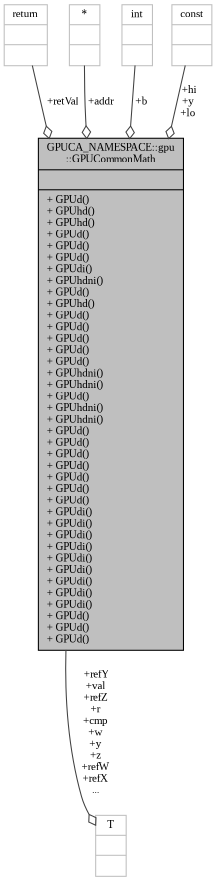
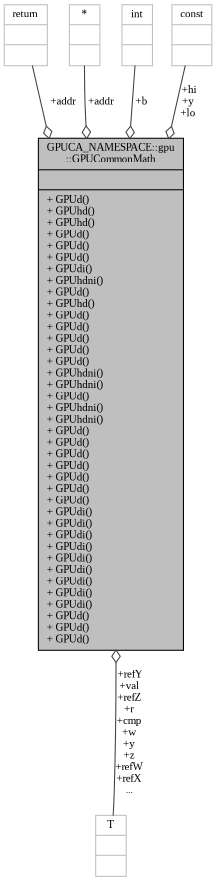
edge "return" -> "GPUCA_NAMESPACE::gpu": label " +retVal" -> " +addr"
edge "GPUCA_NAMESPACE::gpu" -> "T": reversed
